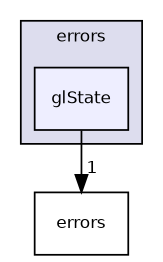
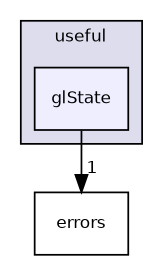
cluster "errors": label "errors" -> "useful"
